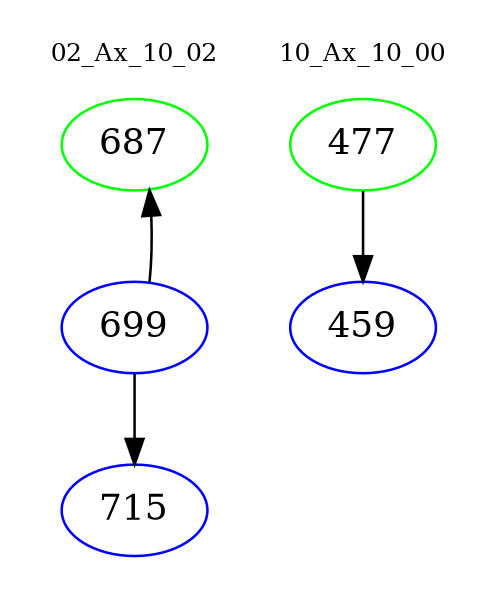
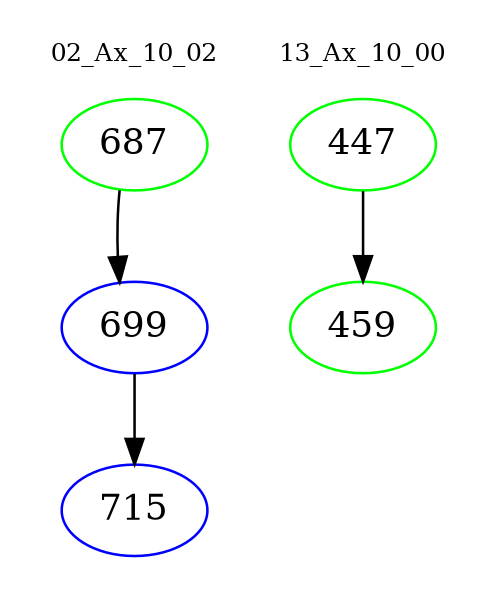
cluster "10_Ax_10_00": label "10_Ax_10_00" -> "13_Ax_10_00"
node "477": label "477" -> "447"
edge "699" -> "687": reversed
node "459": color blue -> green
